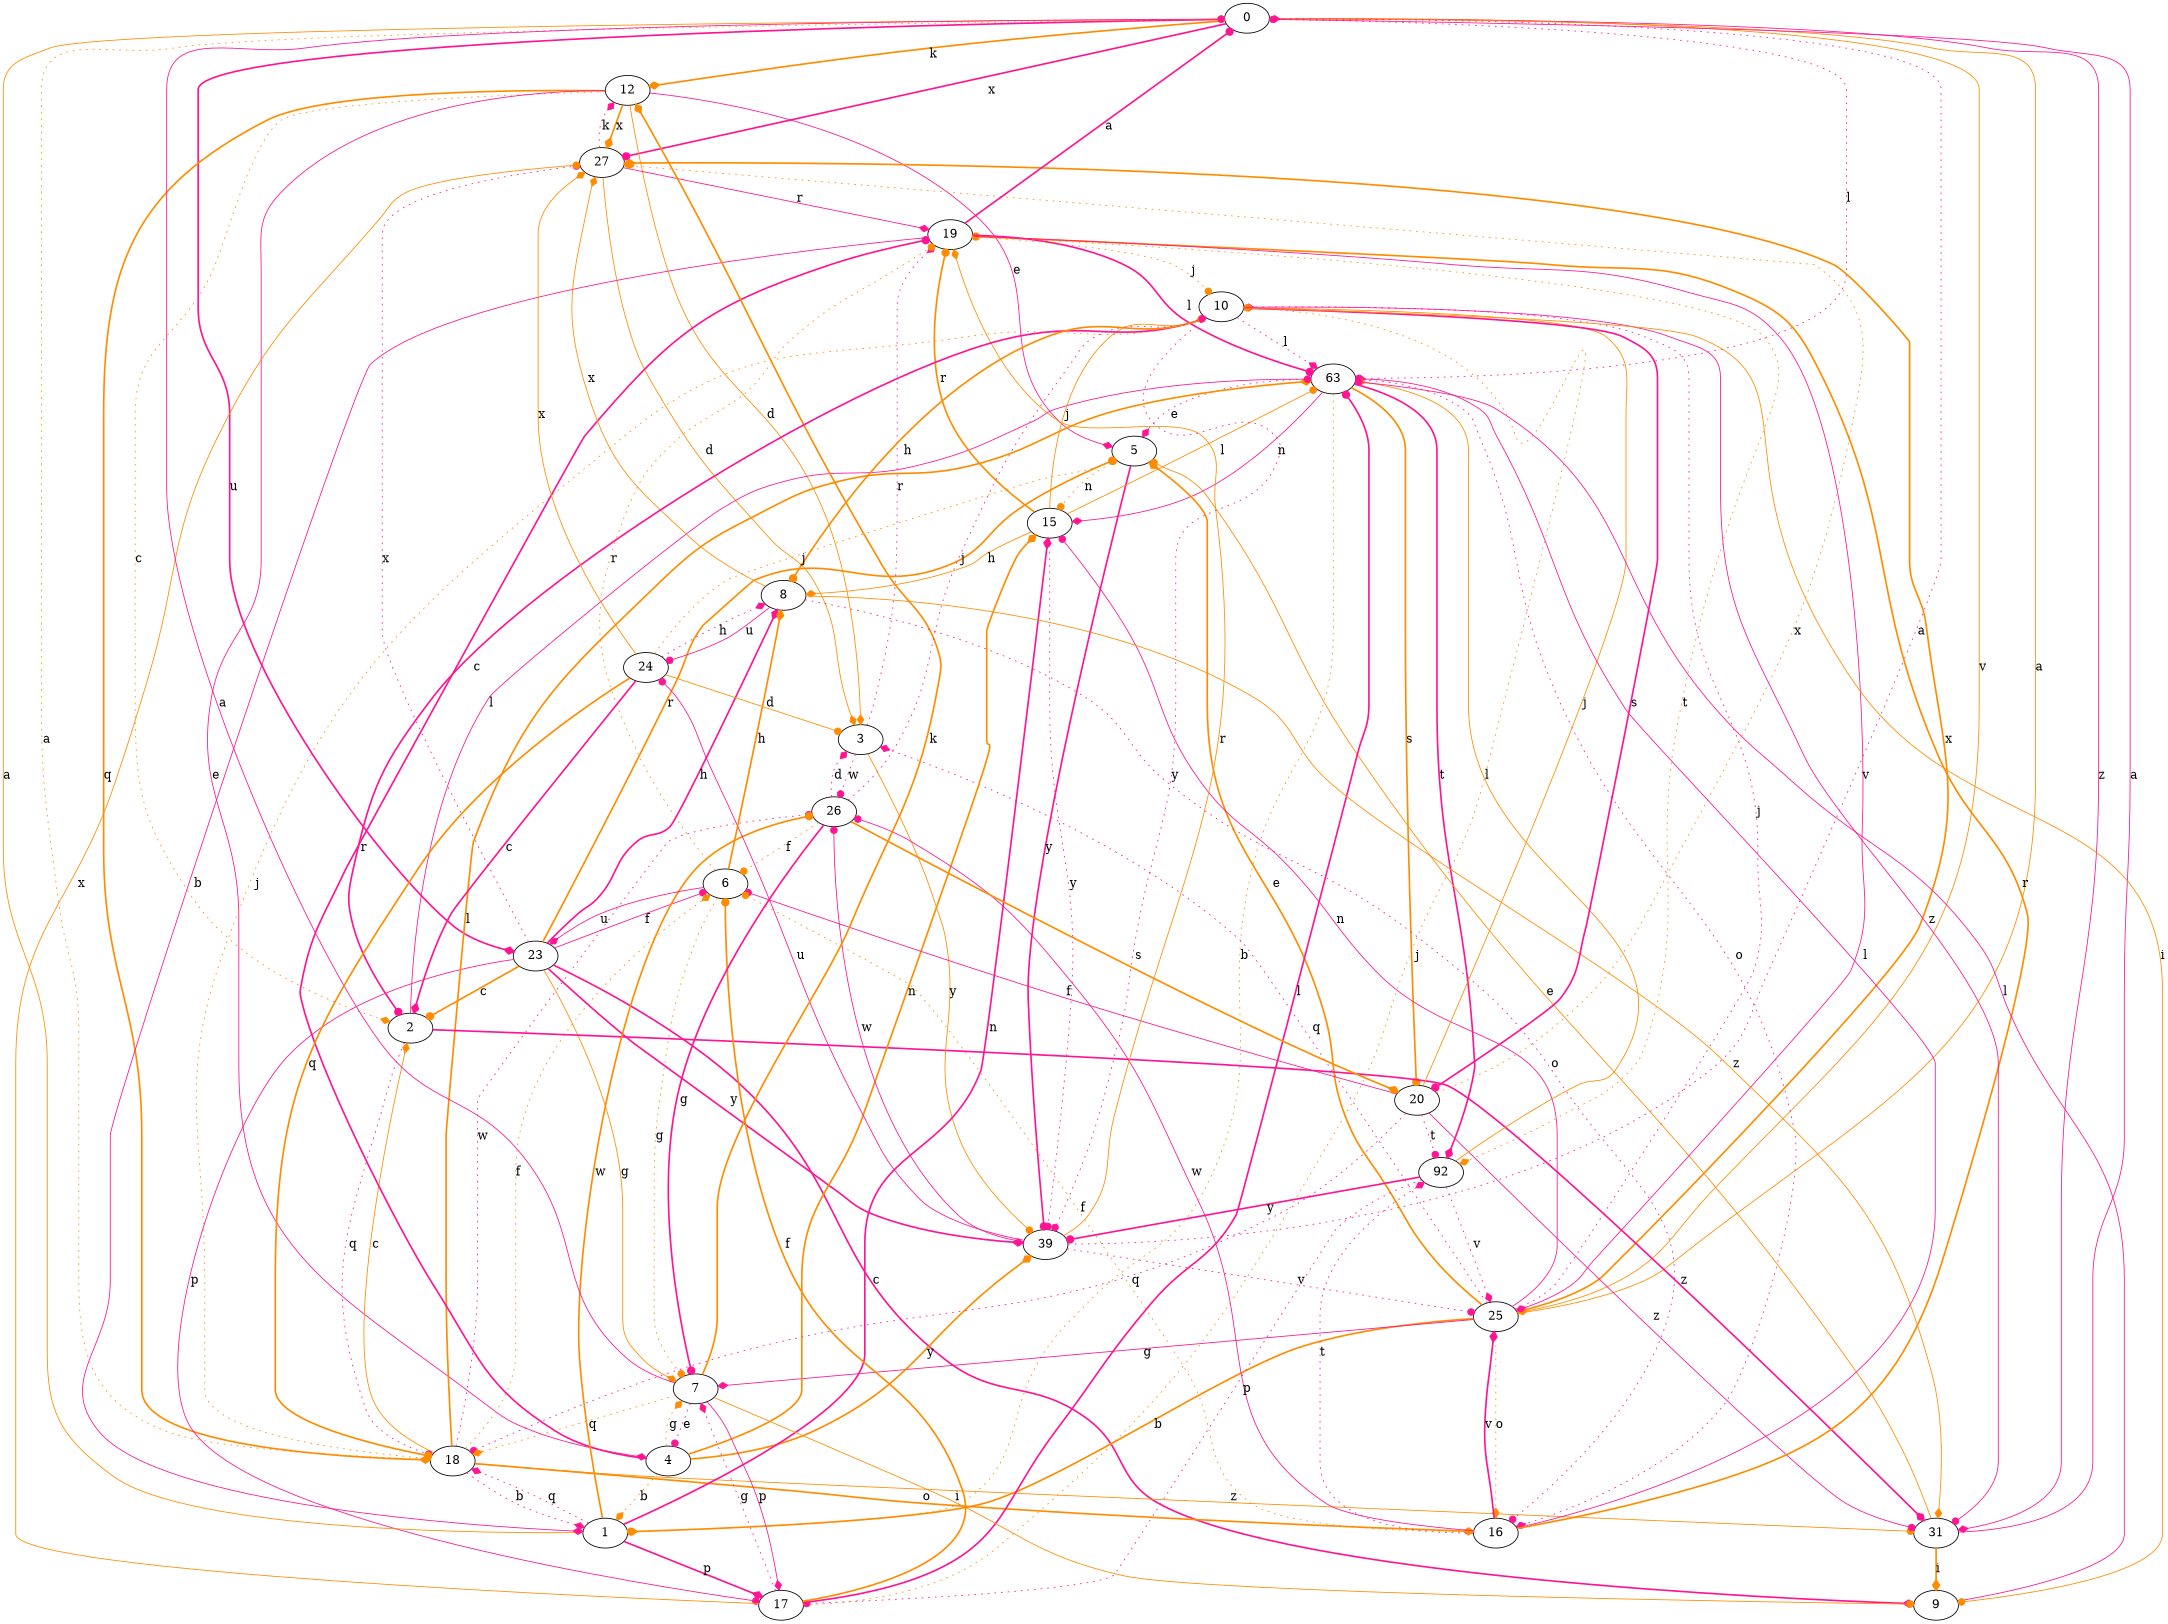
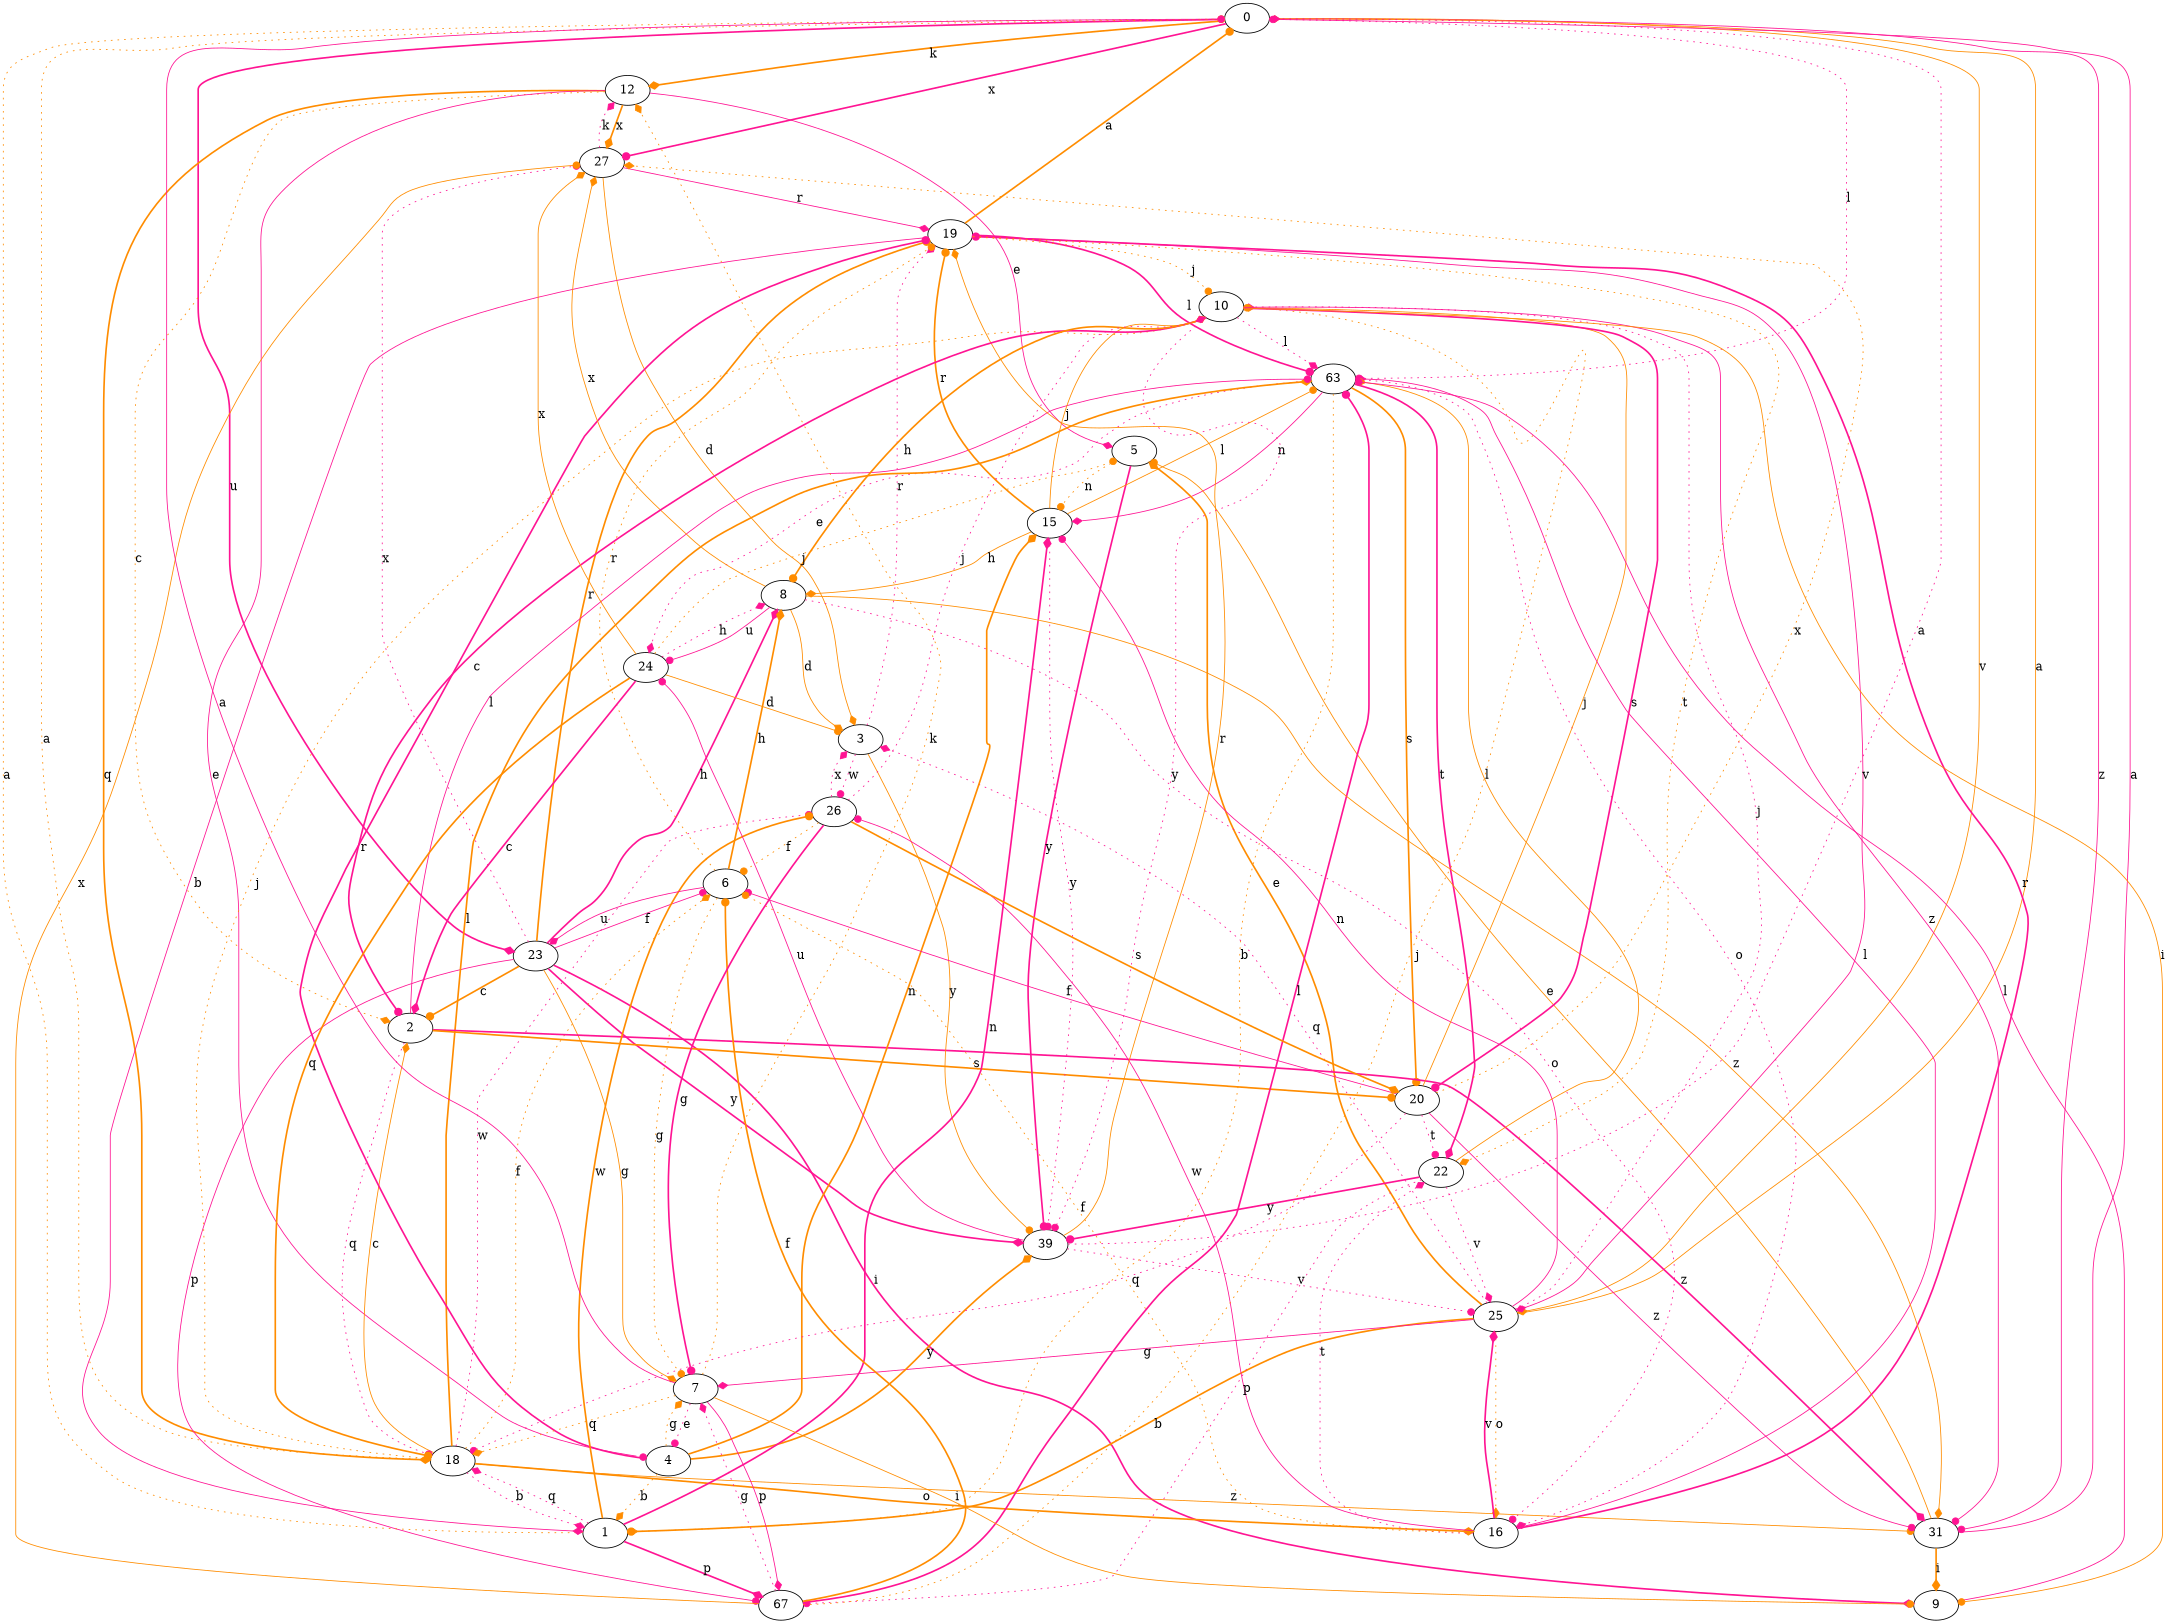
edge "19" -> "0": color deeppink -> darkorange
edge "25" -> "27": removed, label "x"
edge "63" -> "5": now "63" -> "24"
edge "12" -> "3": now "8" -> "3"
edge "0" -> "31": arrowhead diamond -> dot
edge "1" -> "0": style solid -> dotted
edge "26" -> "10": arrowhead dot -> diamond
edge "23" -> "5": now "23" -> "19"
edge "16" -> "19": color darkorange -> deeppink
edge "7" -> "12": style bold -> dotted
edge "12" -> "4": arrowhead diamond -> dot
edge "26" -> "3": label "d" -> "x"
edge "2" -> "20": added, label "s"
edge "39" -> "26": removed, label "w"
node "92": label "92" -> "22"
edge "23" -> "9": label "c" -> "i"
node "17": label "17" -> "67"
